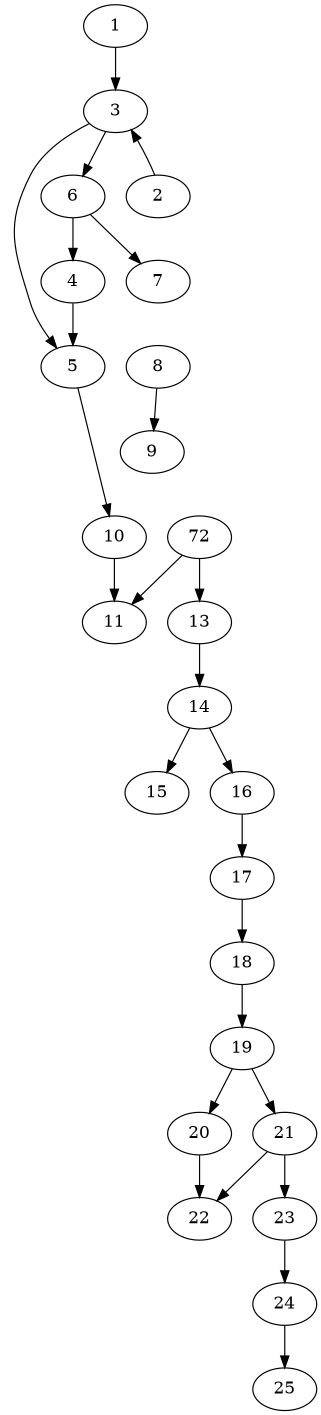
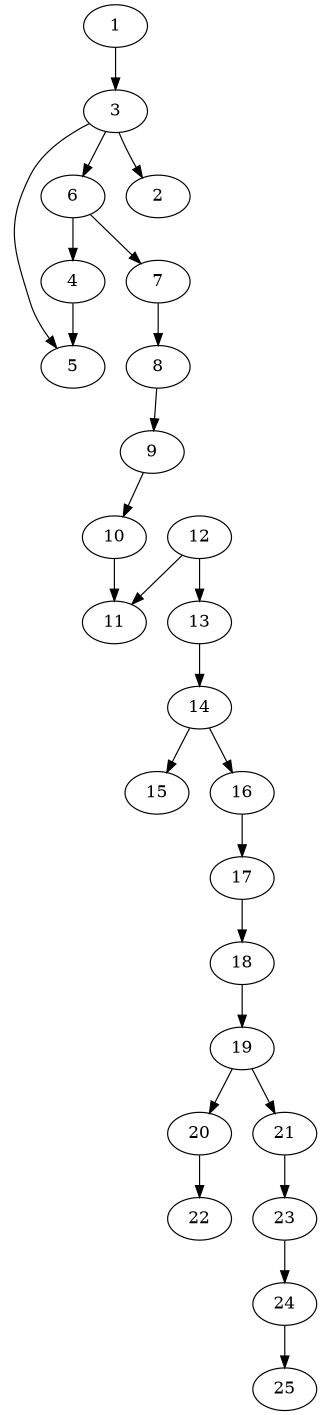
edge "2" -> "3": reversed
edge "7" -> "8": added
edge "5" -> "10": now "9" -> "10"
node "72": label "72" -> "12"
edge "21" -> "22": removed
